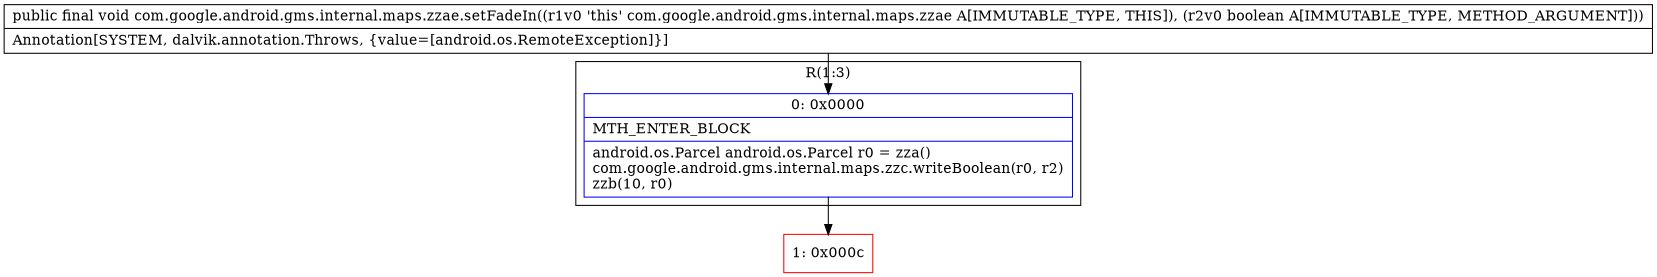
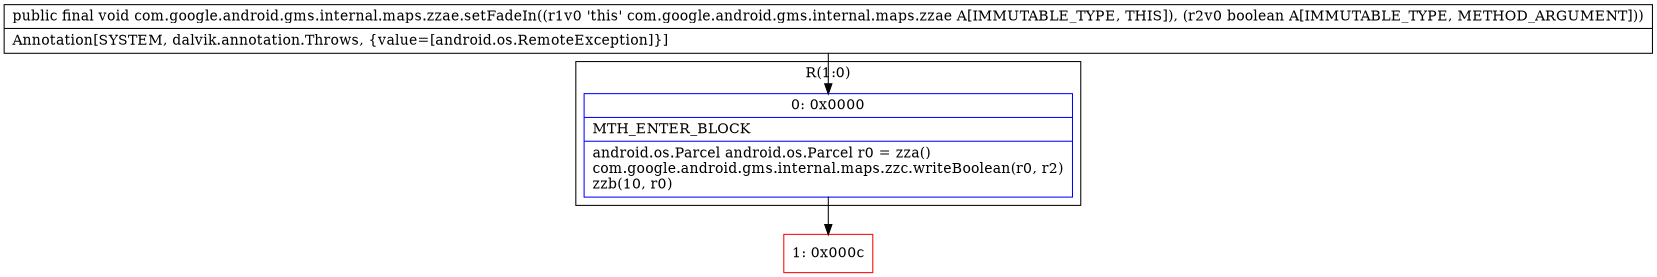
cluster "R(1:3)": label "R(1:3)" -> "R(1:0)"
